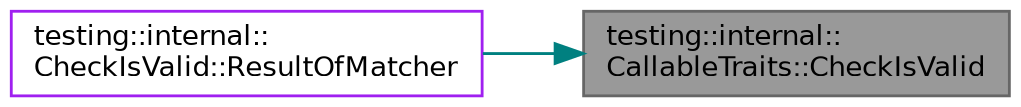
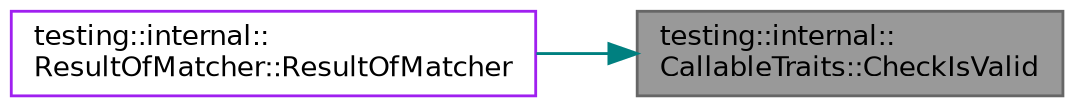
node "testing::internal:: CheckIsValid::ResultOfMatcher": label "testing::internal:: CheckIsValid::ResultOfMatcher" -> "testing::internal:: ResultOfMatcher::ResultOfMatcher"
